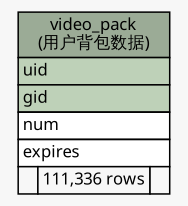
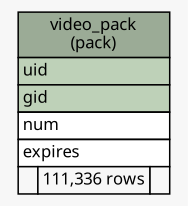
node "video_pack": text "(用户背包数据)" -> "(pack)"
